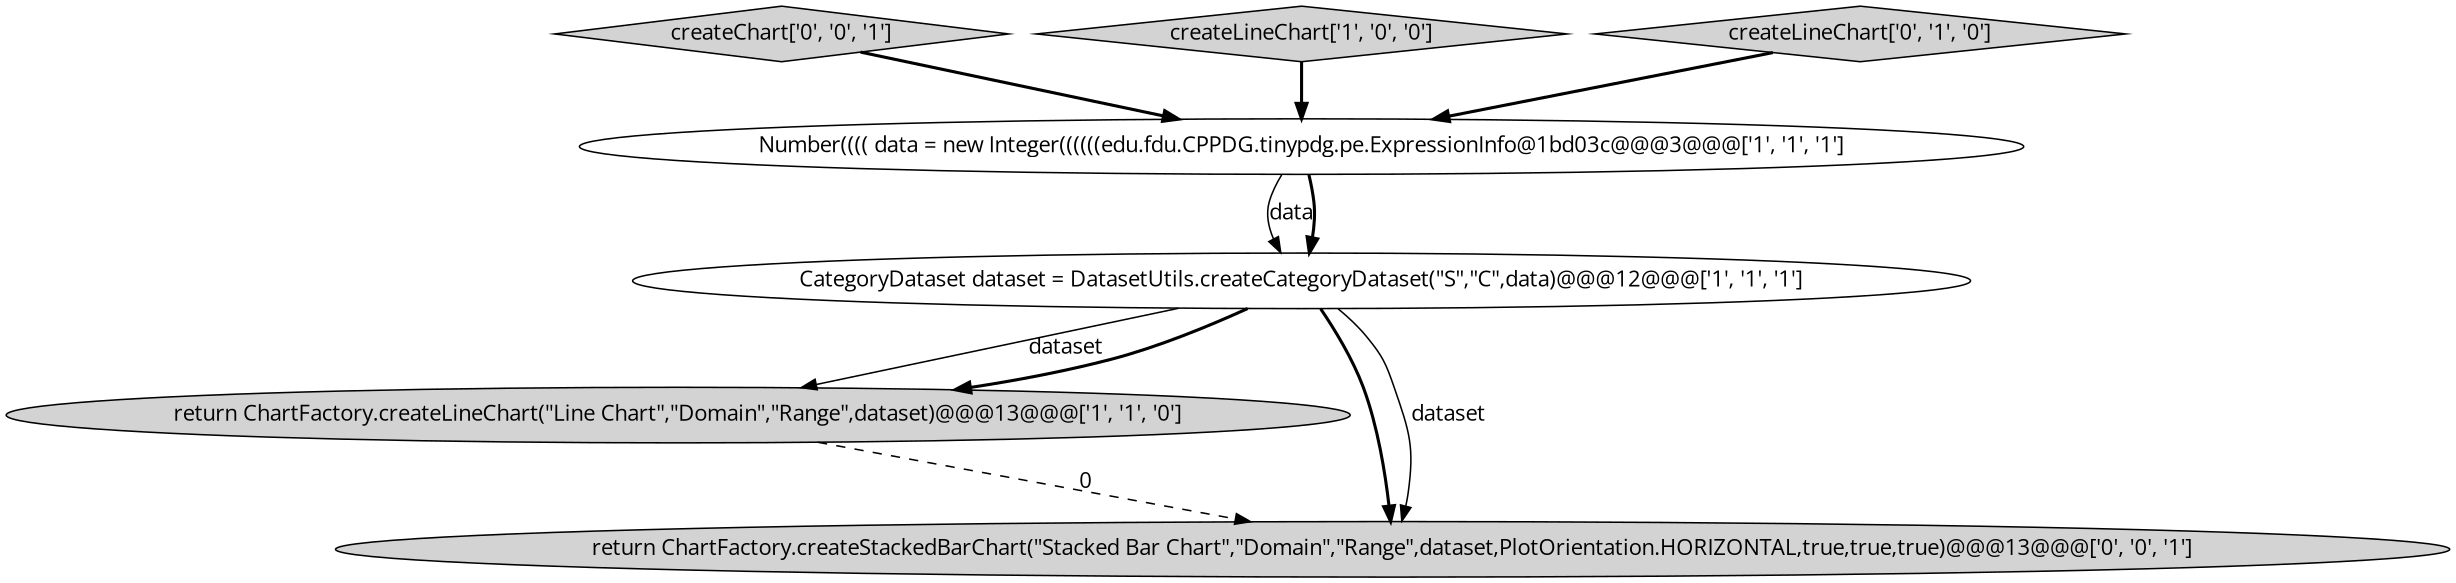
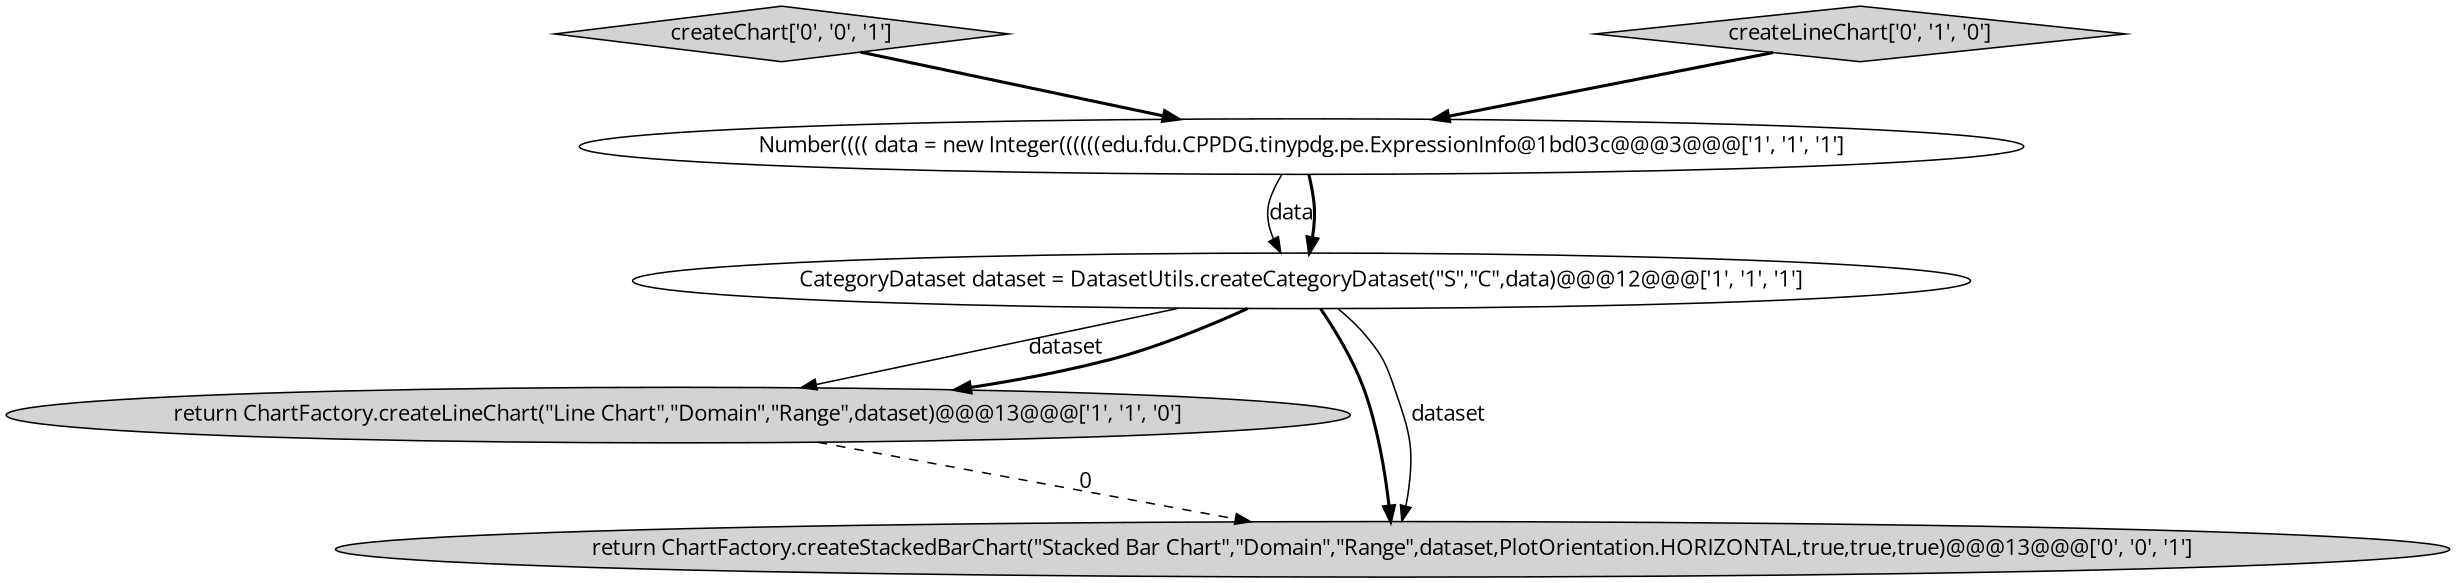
node "createLineChart['1', '0', '0']": removed
